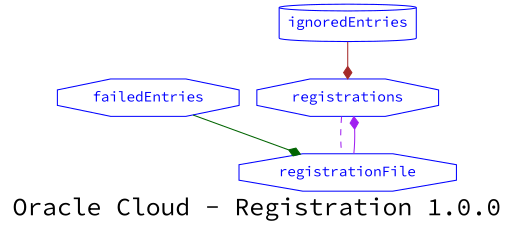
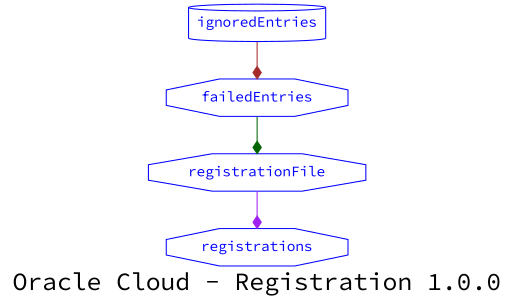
edge "ignoredEntries" -> "registrations": now "ignoredEntries" -> "failedEntries"
edge "registrations" -- "registrationFile": removed
